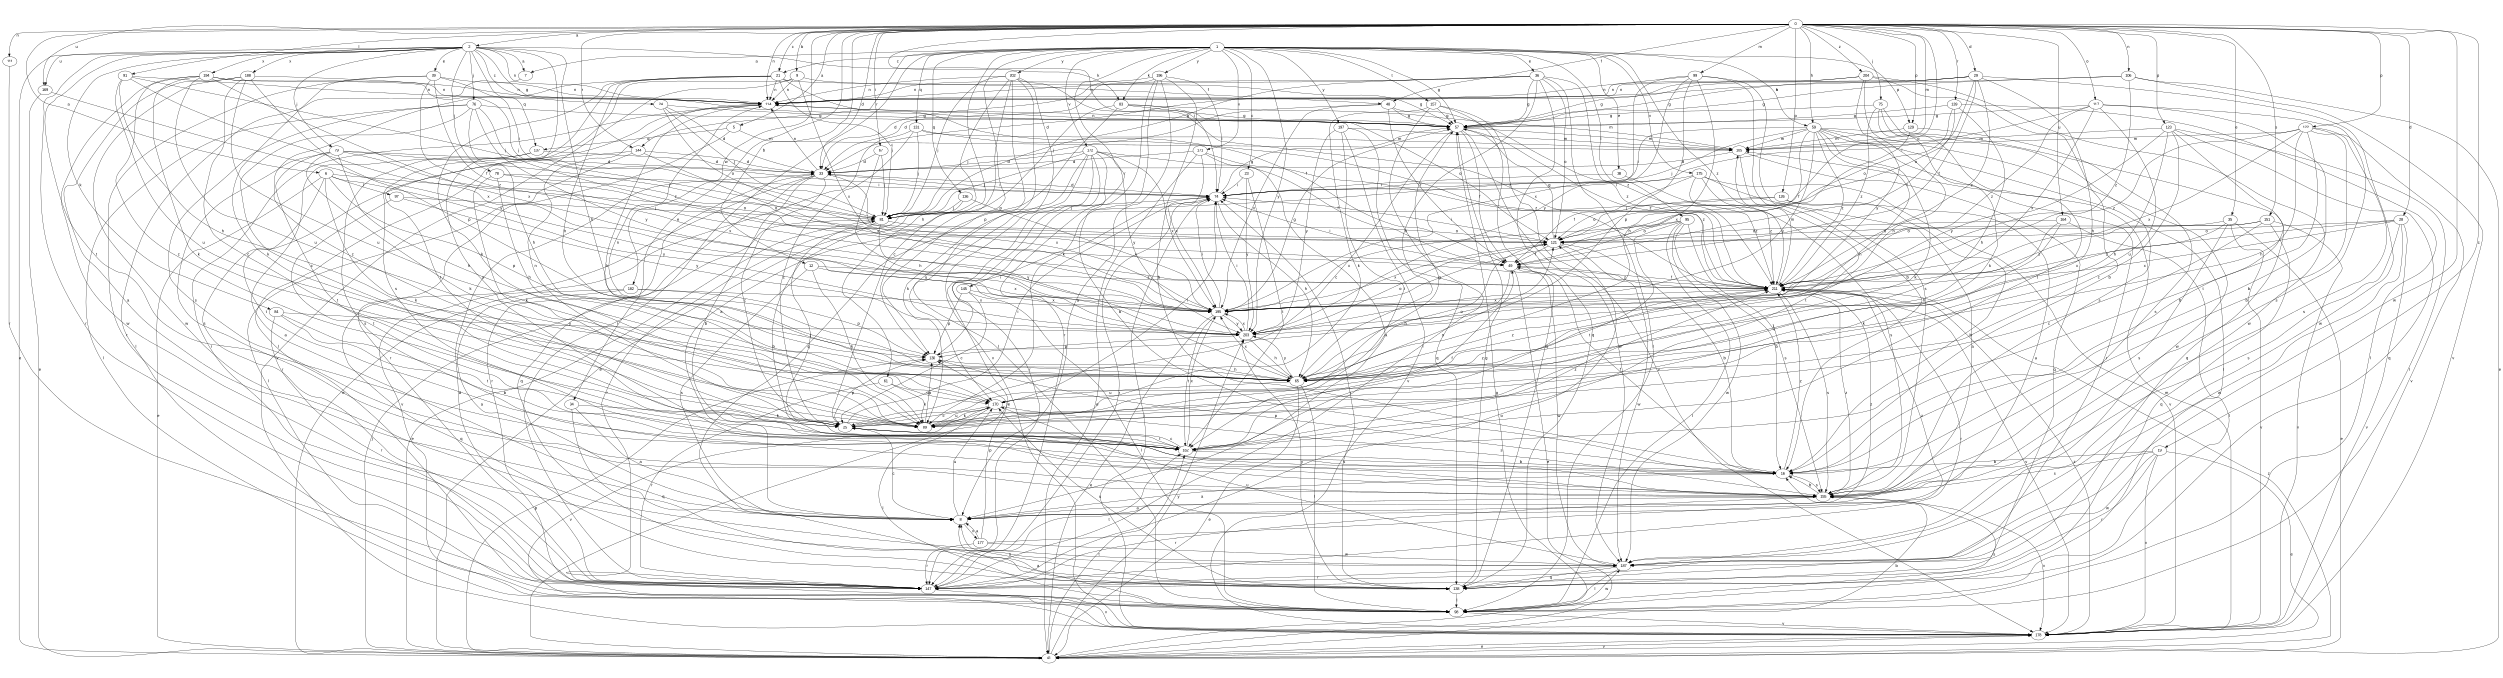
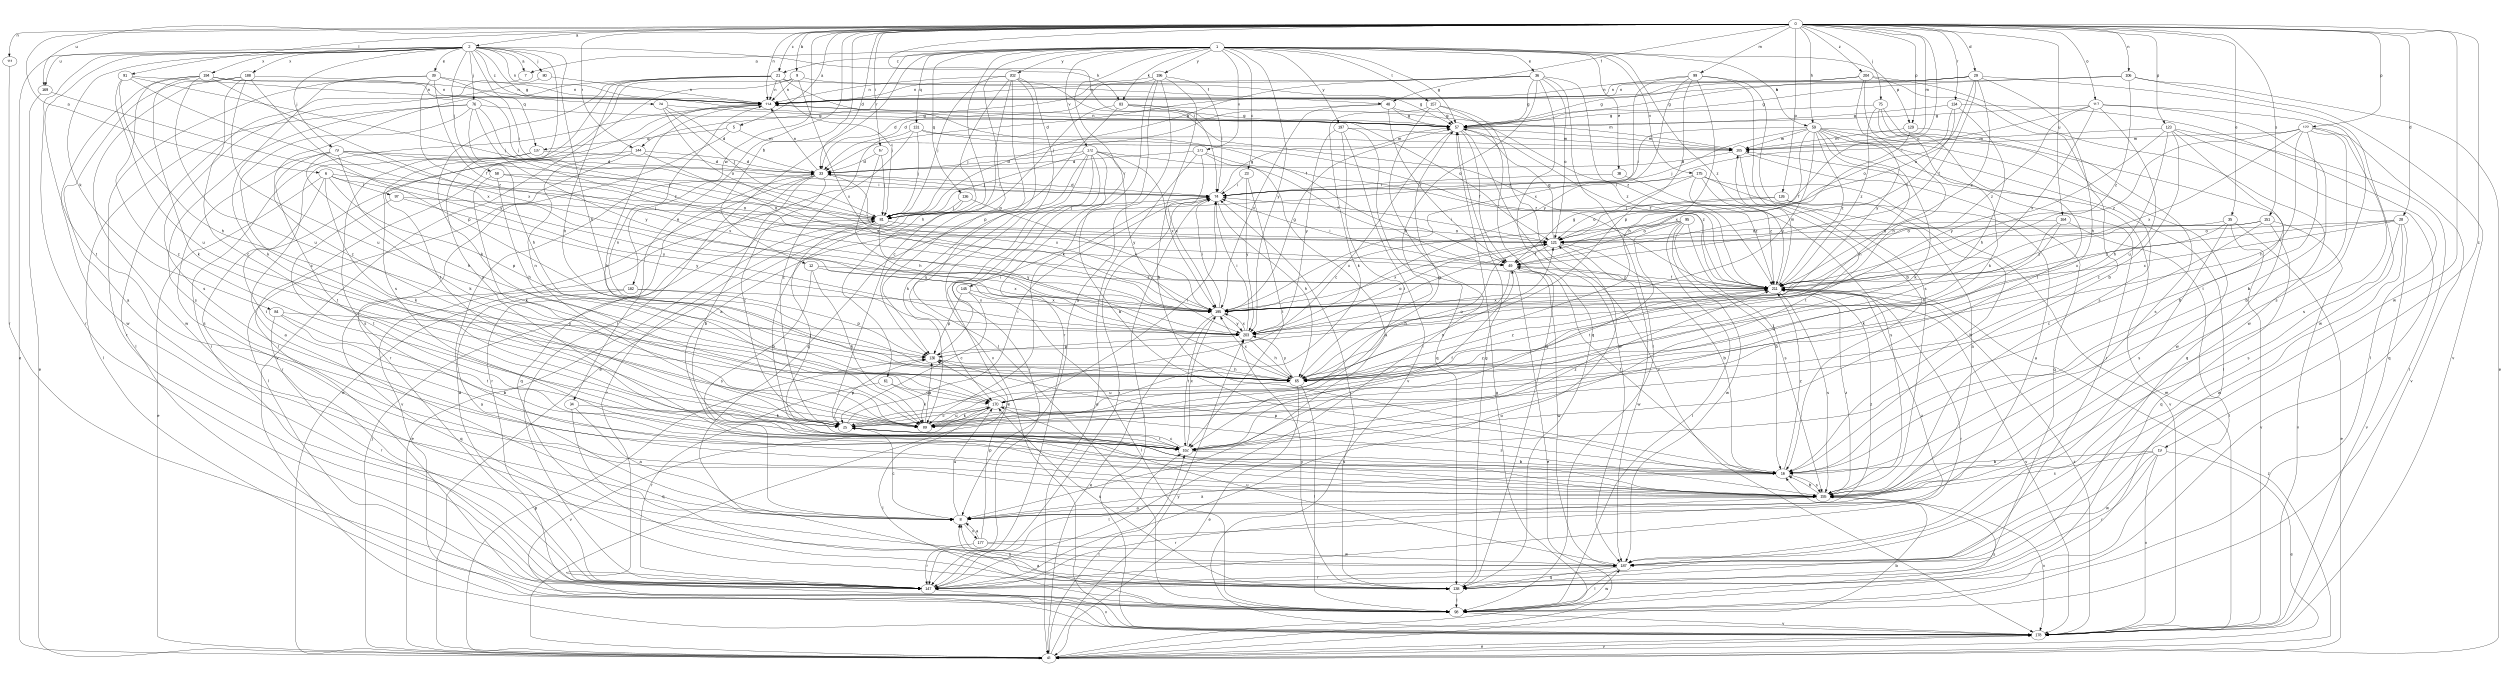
edge "1" -> "95": removed, label "l"
node "80": added
node "139": label "139" -> "134"
node "78": label "78" -> "58"
edge "175" -> "49": label "f" -> "g"
edge "12" -> "8": now "12" -> "155"
